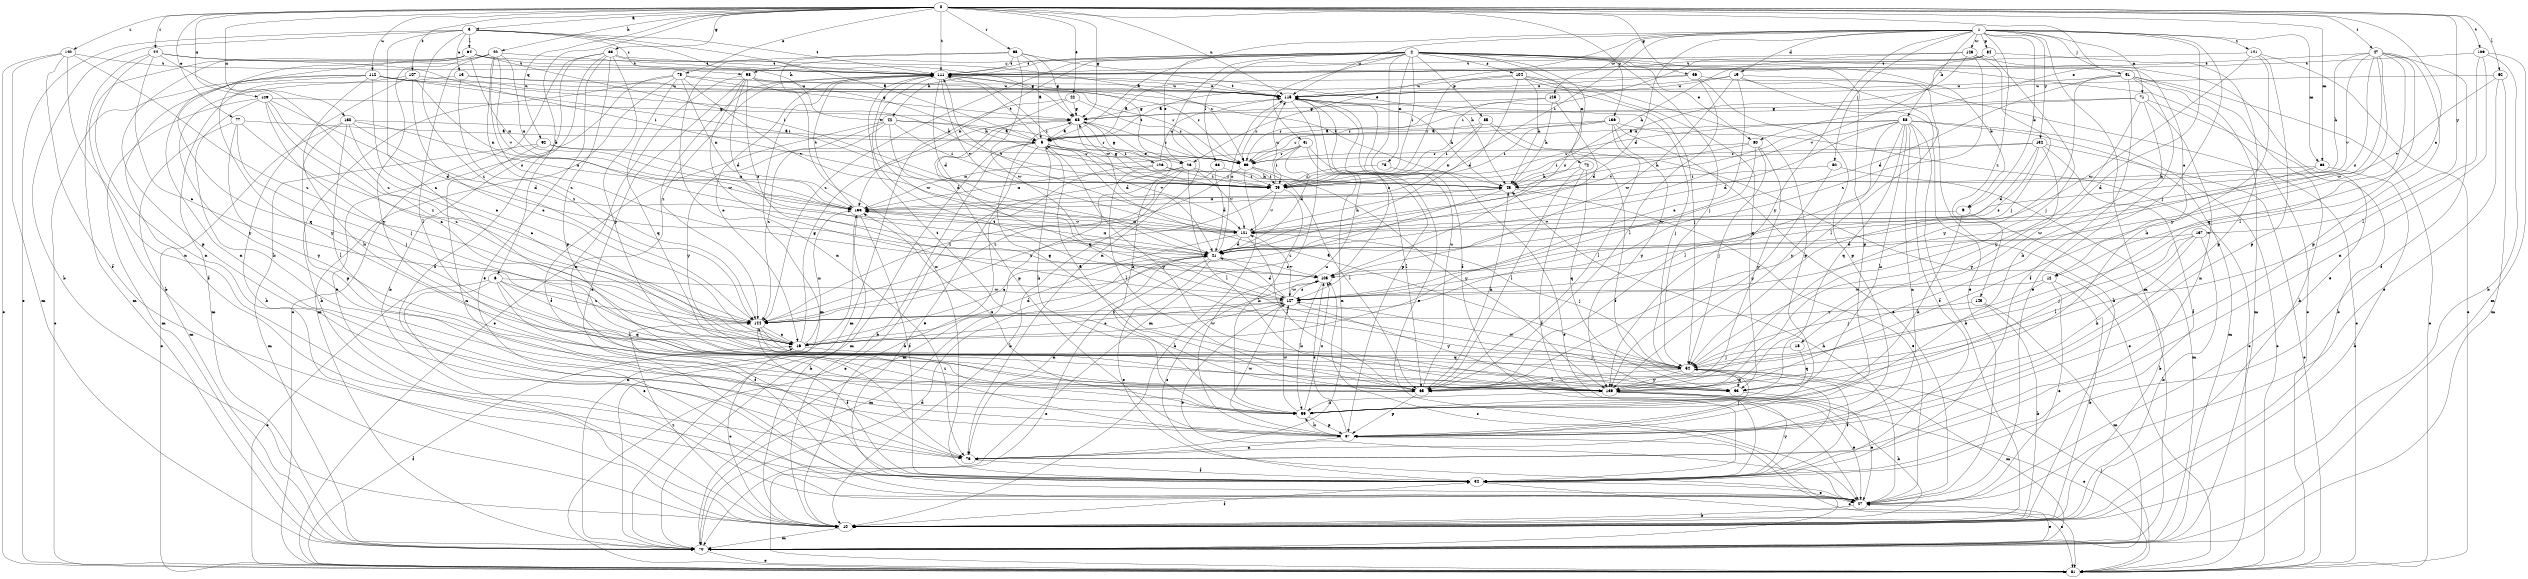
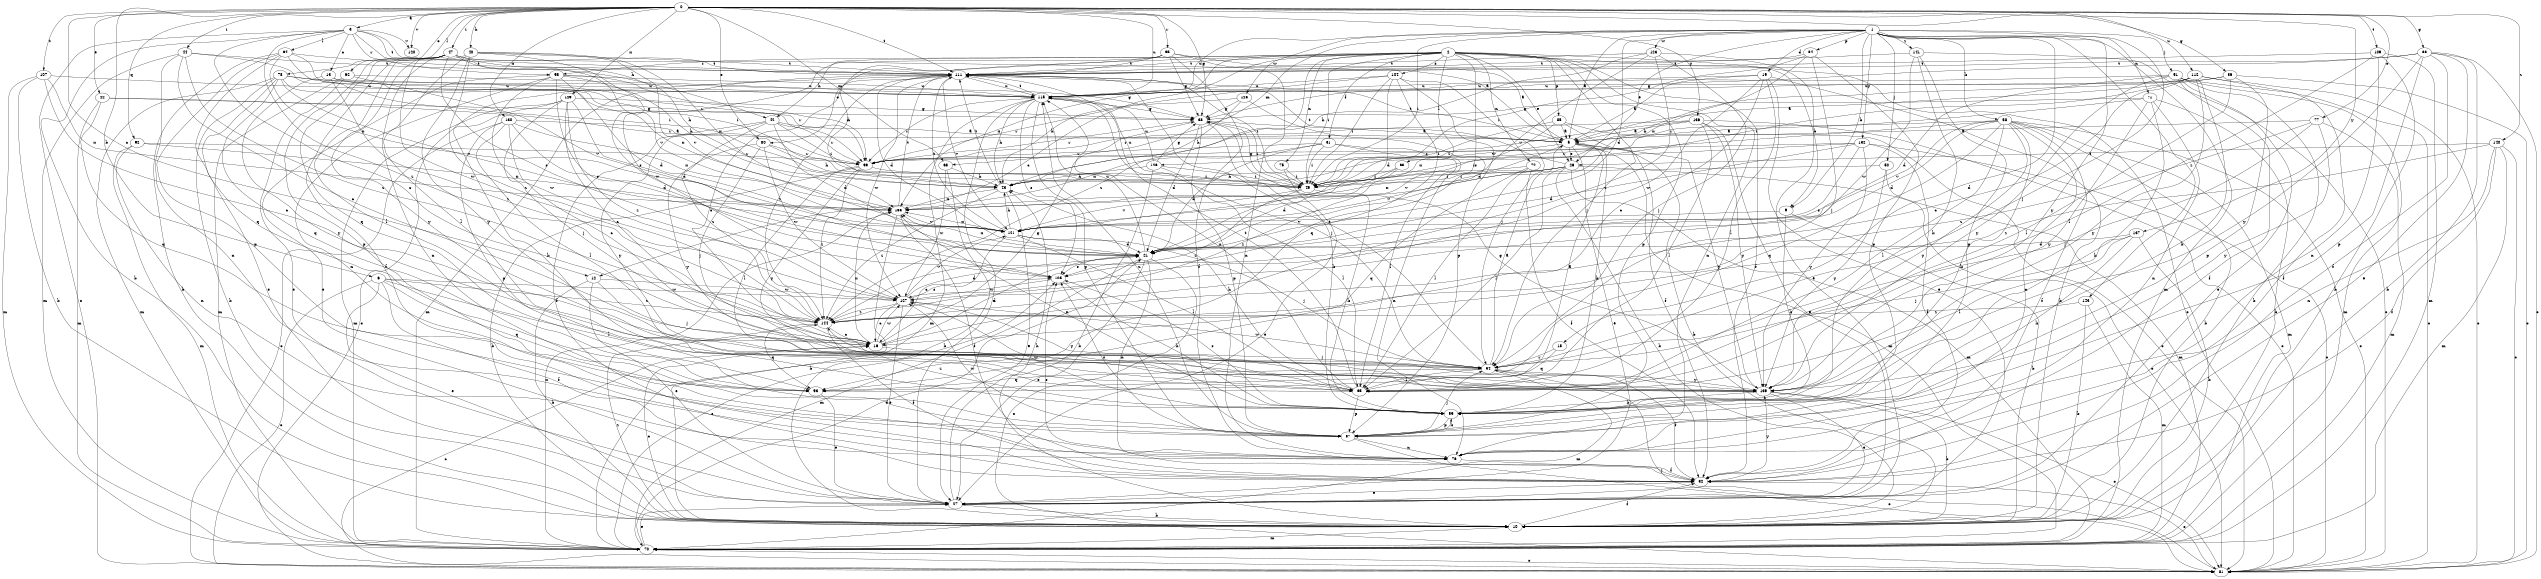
node "120": added
edge "140" -> "111": now "140" -> "26"
edge "95" -> "32": label "x" -> "f"
edge "18" -> "54": label "j" -> "r"
edge "81" -> "16": label "f" -> "c"
